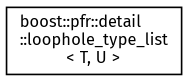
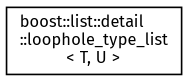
node "boost::pfr::detail ::loophole_type_list < T, U >": label "boost::pfr::detail ::loophole_type_list < T, U >" -> "boost::list::detail ::loophole_type_list < T, U >"
